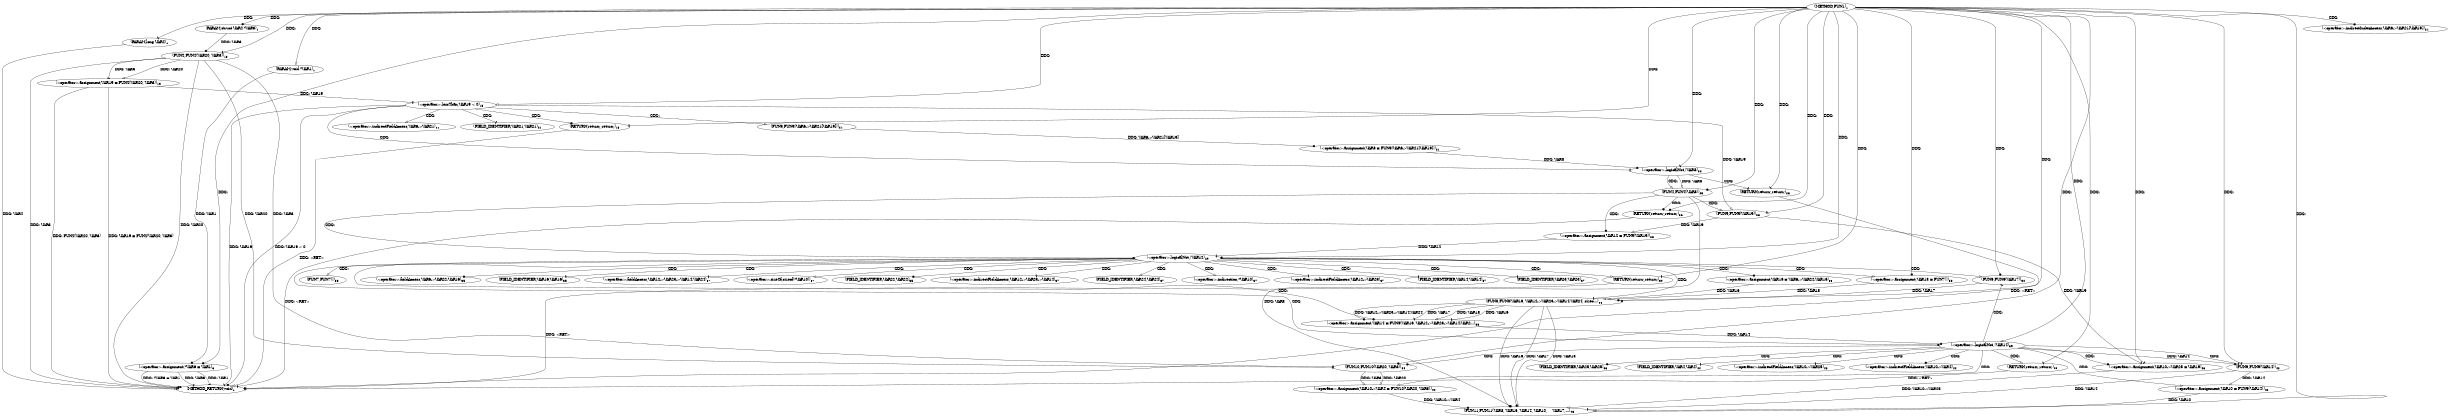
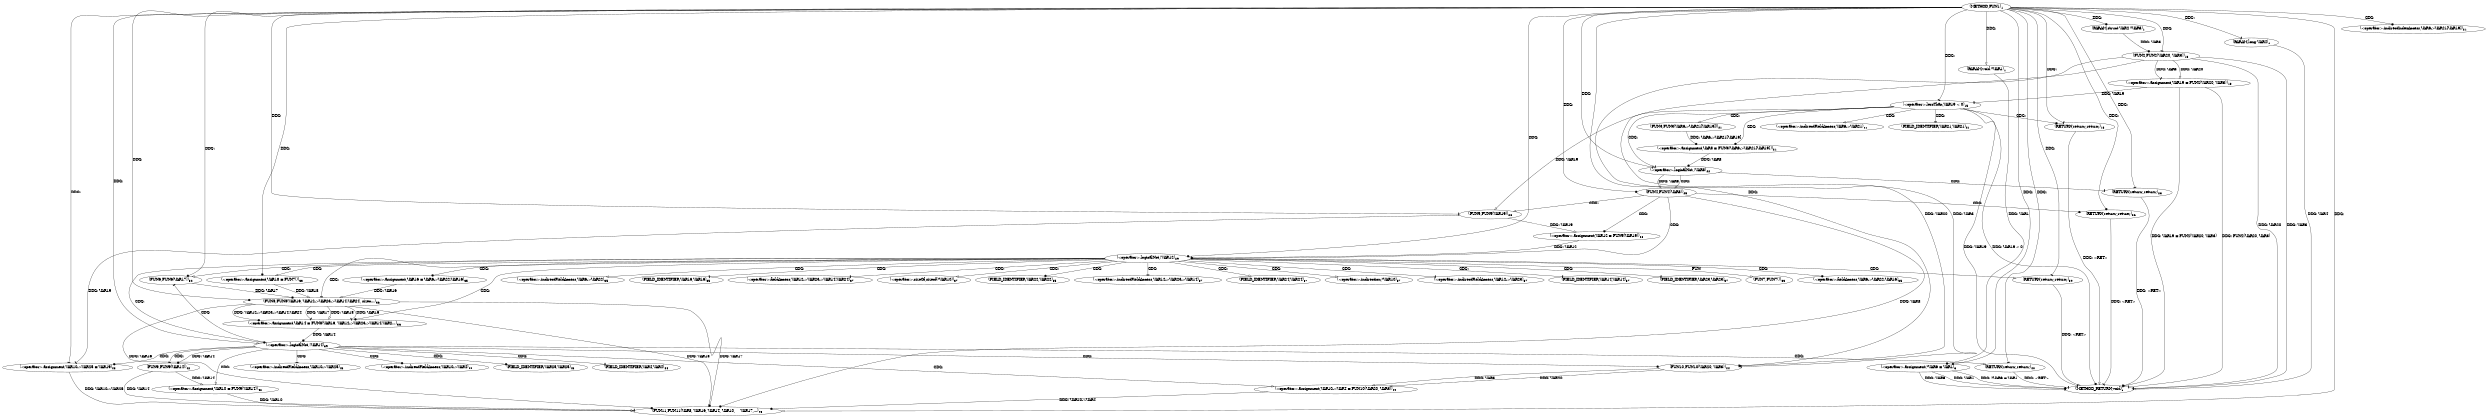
edge "(METHOD,FUN1)" -> "(<operator>.lessThan,VAR19 < 0)": arrowhead onormal -> tee
edge "(METHOD,FUN1)" -> "(FUN9,FUN9(VAR14))": removed, label "DDG:"
edge "(<operator>.lessThan,VAR19 < 0)" -> "(<operator>.assignment,VAR8 = FUN3(VAR6->VAR21[VAR19]))": added, label "CDG:"
edge "(<operator>.logicalNot,!VAR12)" -> "(FUN7,FUN7())": label "CDG: " -> "FUN: "
node "(<operator>.indirectFieldAccess,VAR6->VAR22)": added
